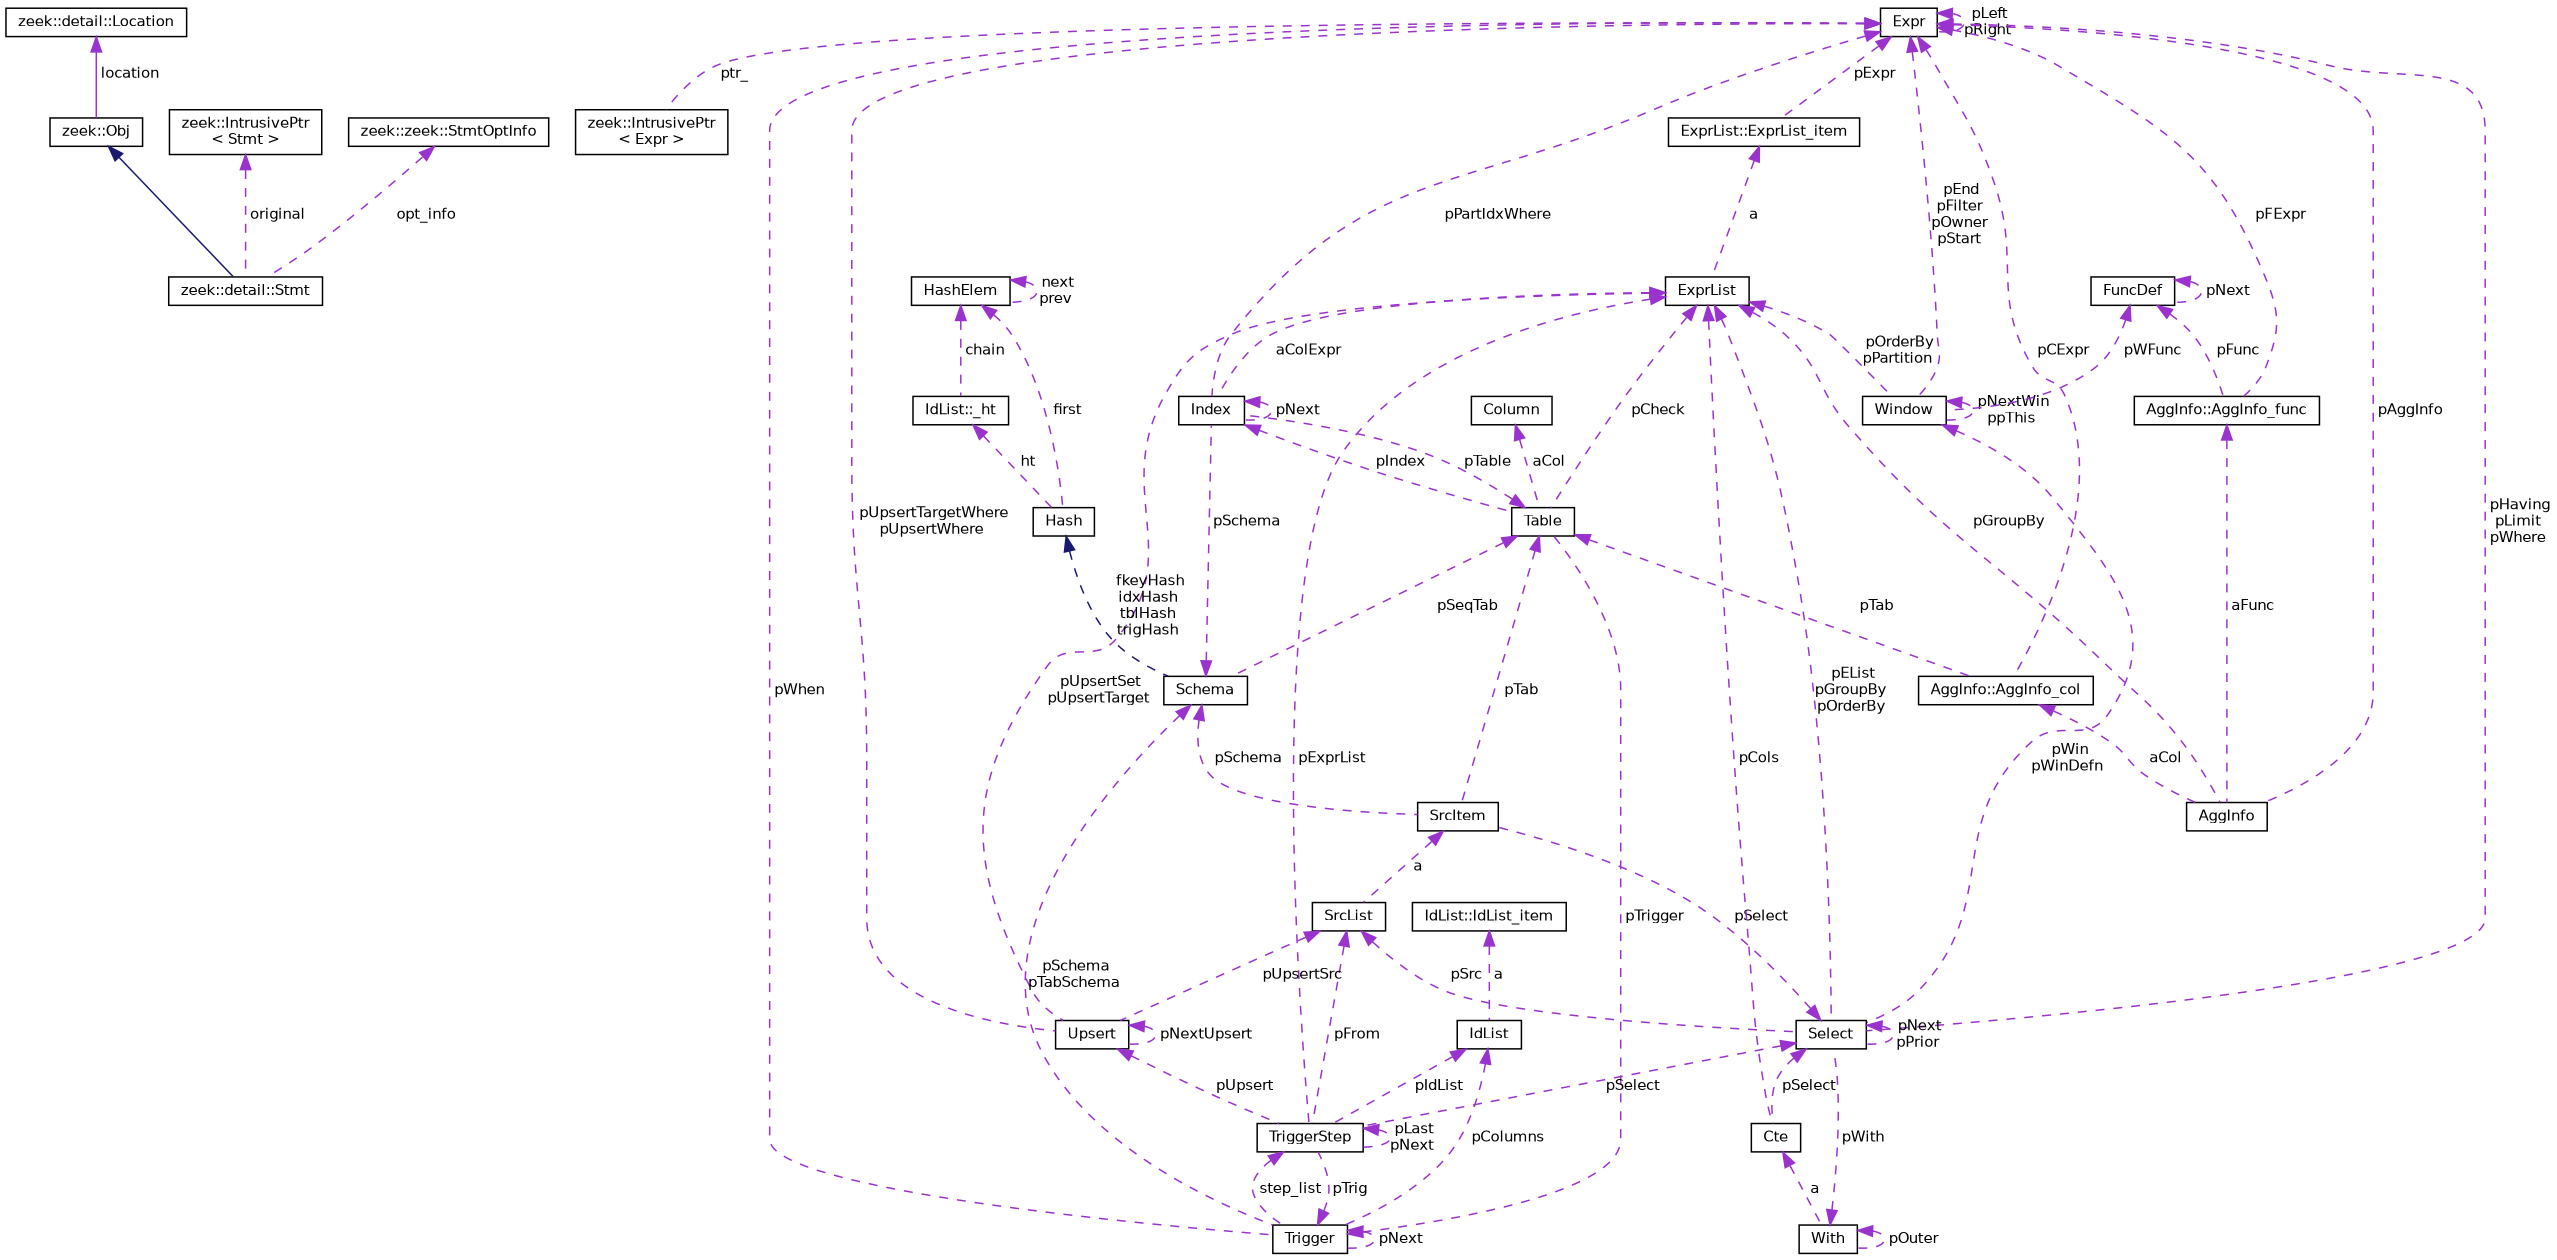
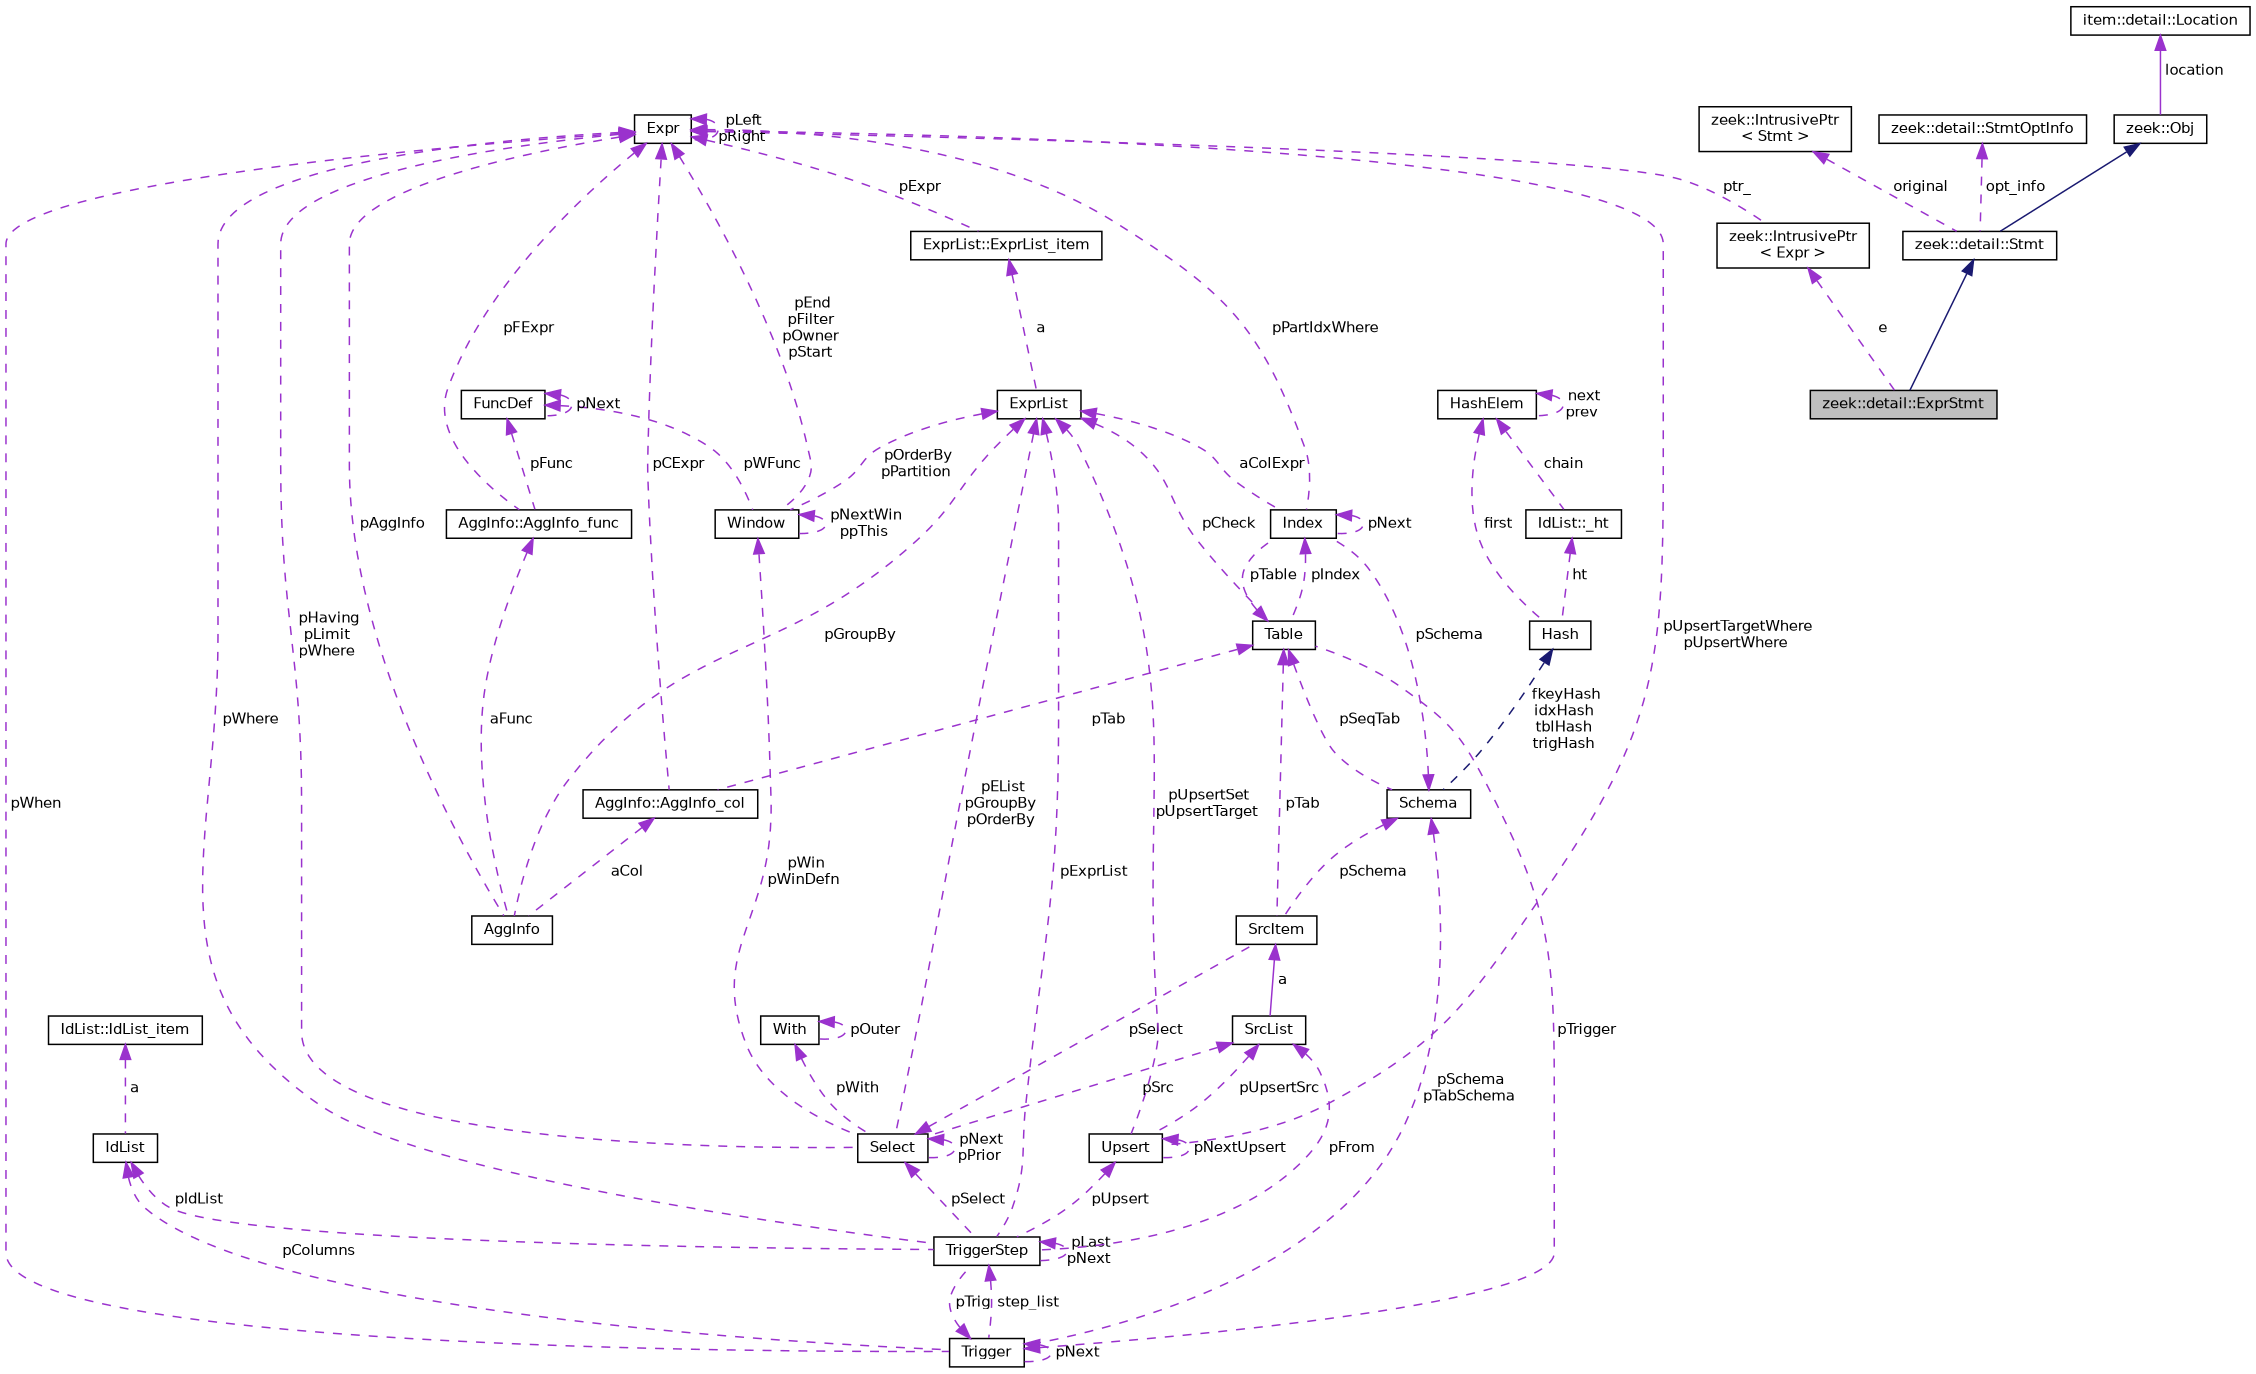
node "zeek::detail::Location": label "zeek::detail::Location" -> "item::detail::Location"
node "zeek::zeek::StmtOptInfo": label "zeek::zeek::StmtOptInfo" -> "zeek::detail::StmtOptInfo"
node "zeek::detail::ExprStmt": added
node "Column": removed
edge "TriggerStep" -> "Expr": added, label "pWhere"
edge "SrcList" -> "SrcItem": style dashed -> solid
node "Cte": removed
